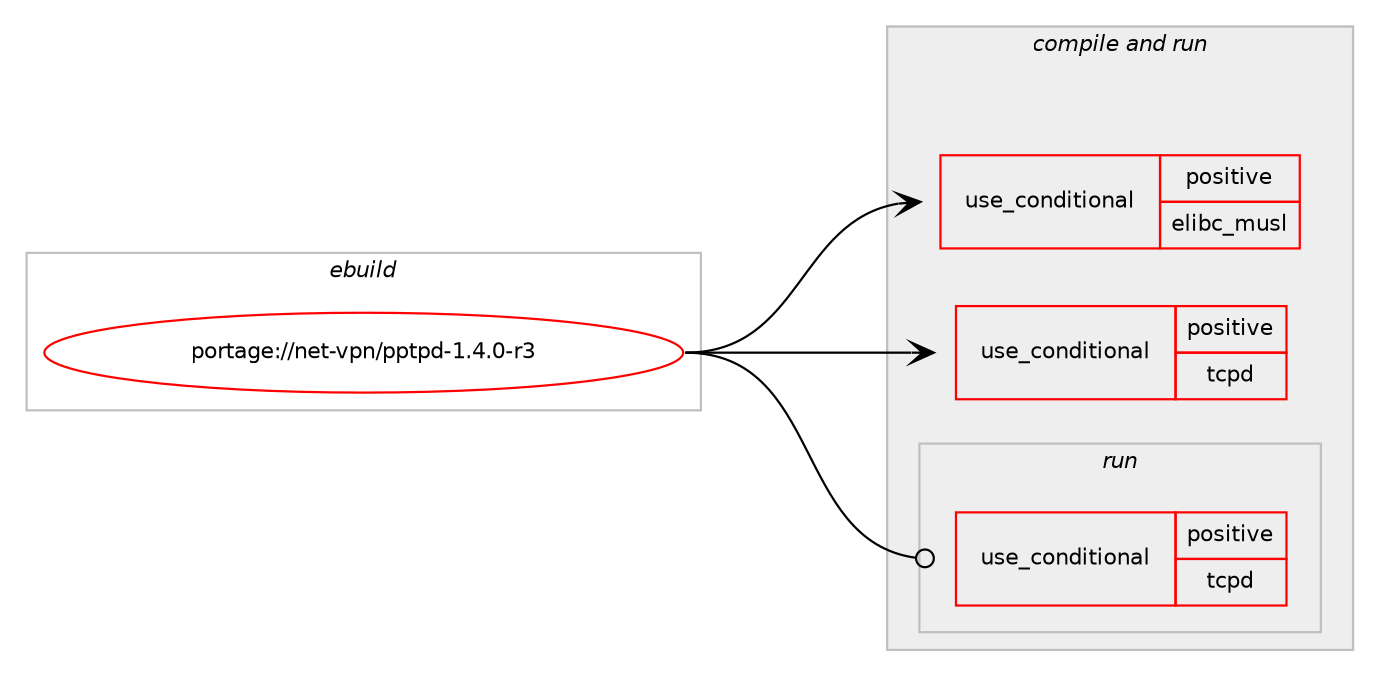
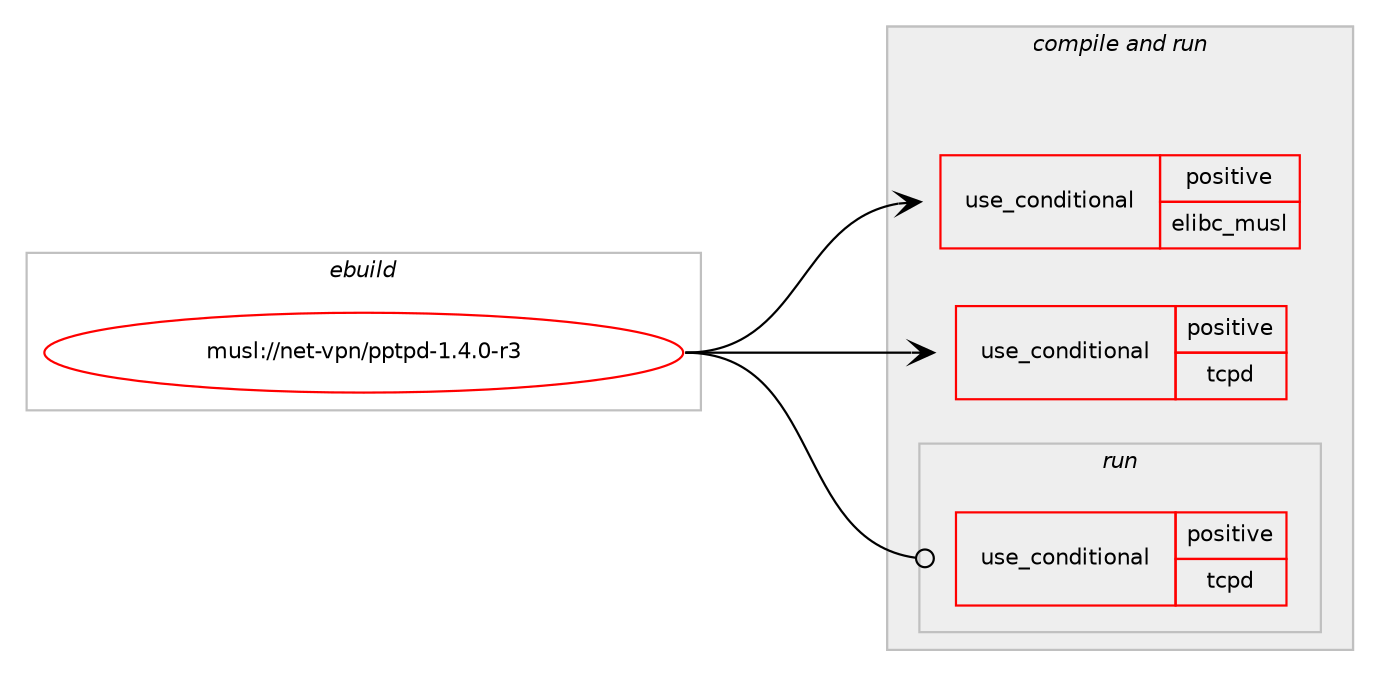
node "portage://net-vpn/pptpd-1.4.0-r3": label "portage://net-vpn/pptpd-1.4.0-r3" -> "musl://net-vpn/pptpd-1.4.0-r3"
